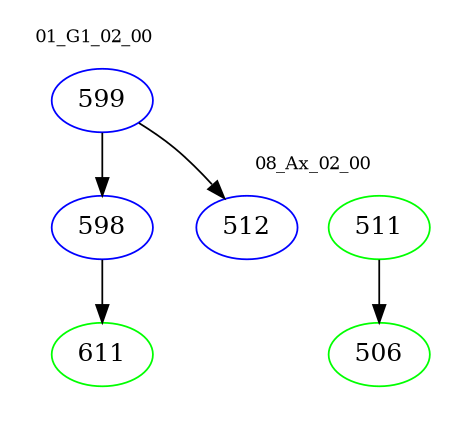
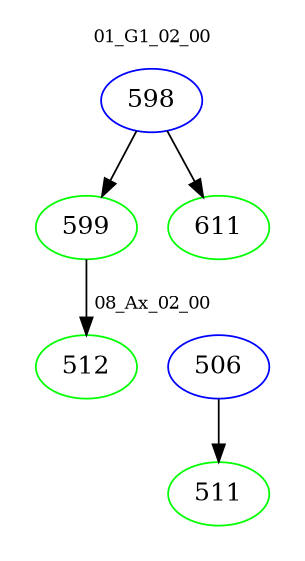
node "599": color blue -> green
edge "599" -> "598": reversed
node "512": color blue -> green
edge "511" -> "506": reversed
node "506": color green -> blue
